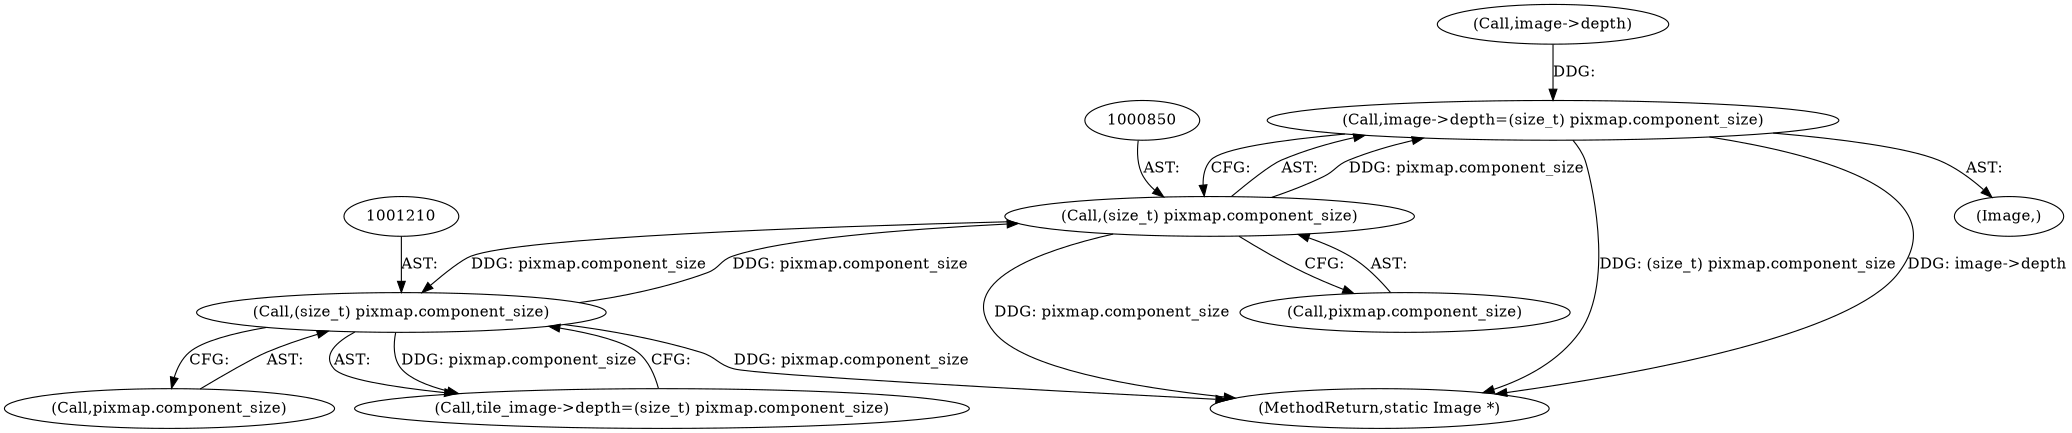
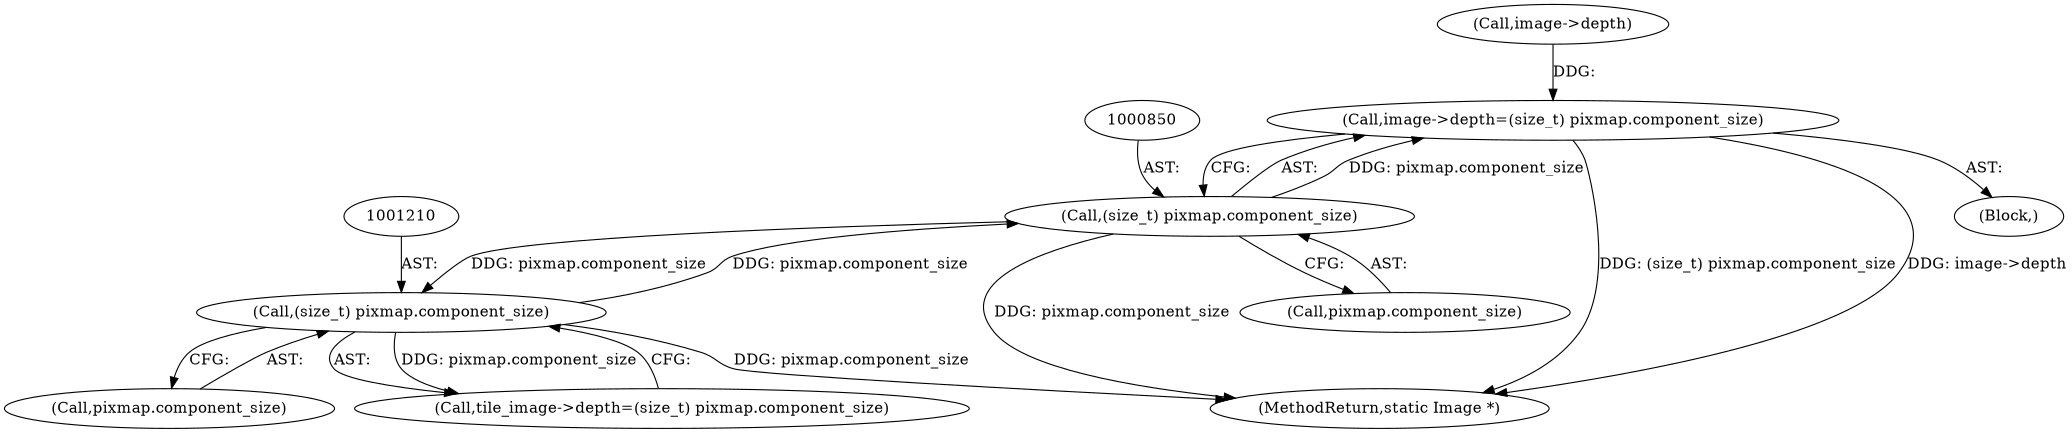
node "(Image,)": label "(Image,)" -> "(Block,)"
